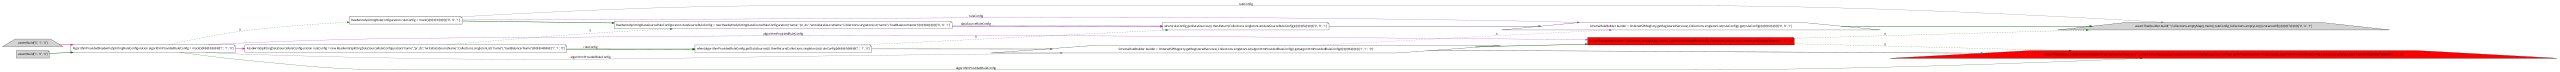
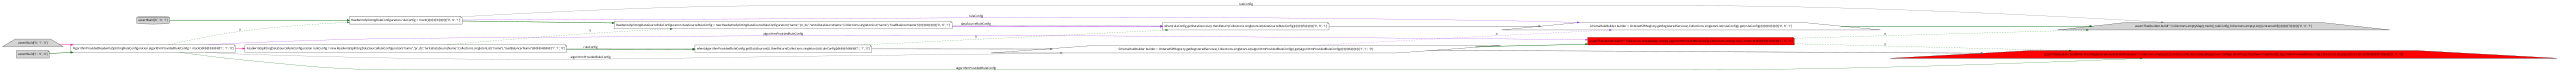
node "assertBuild['0', '0', '1']": added
